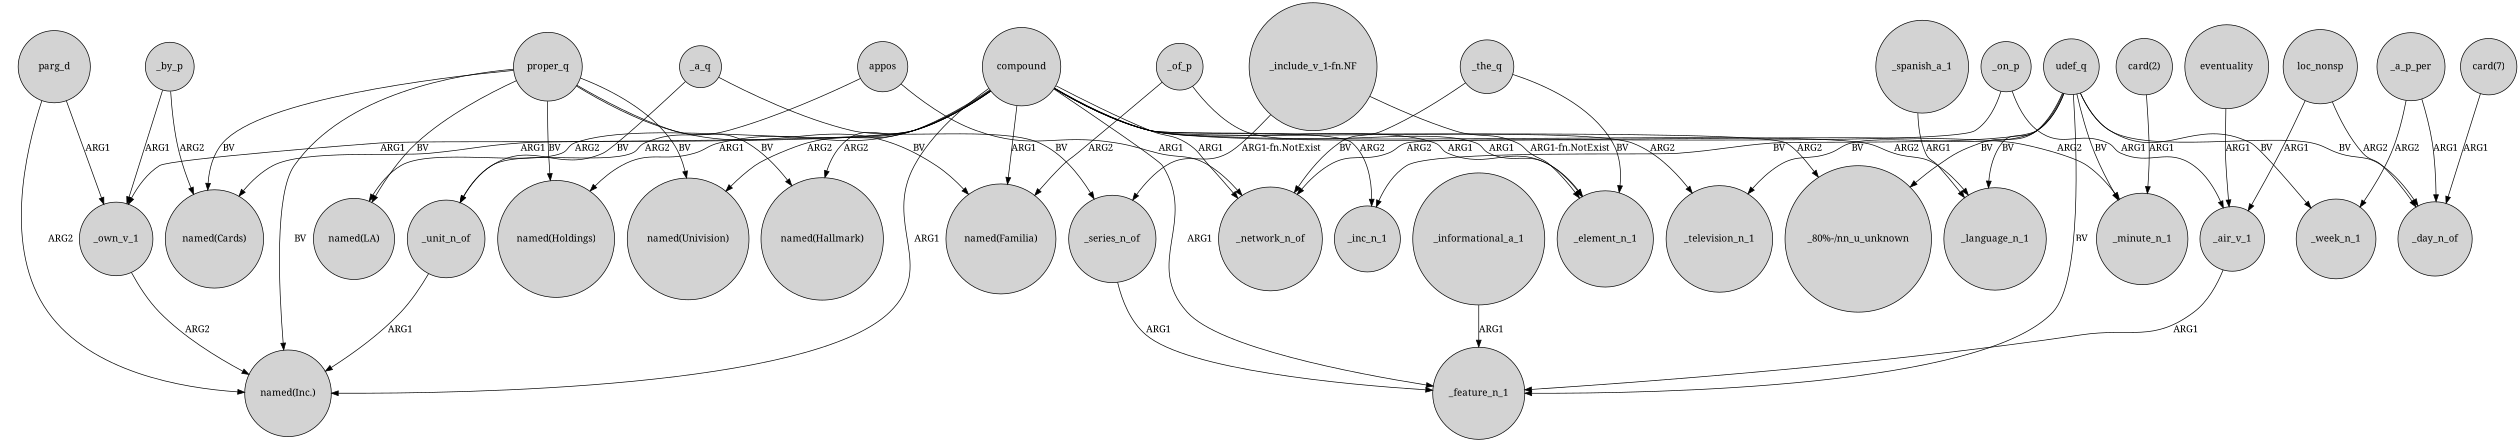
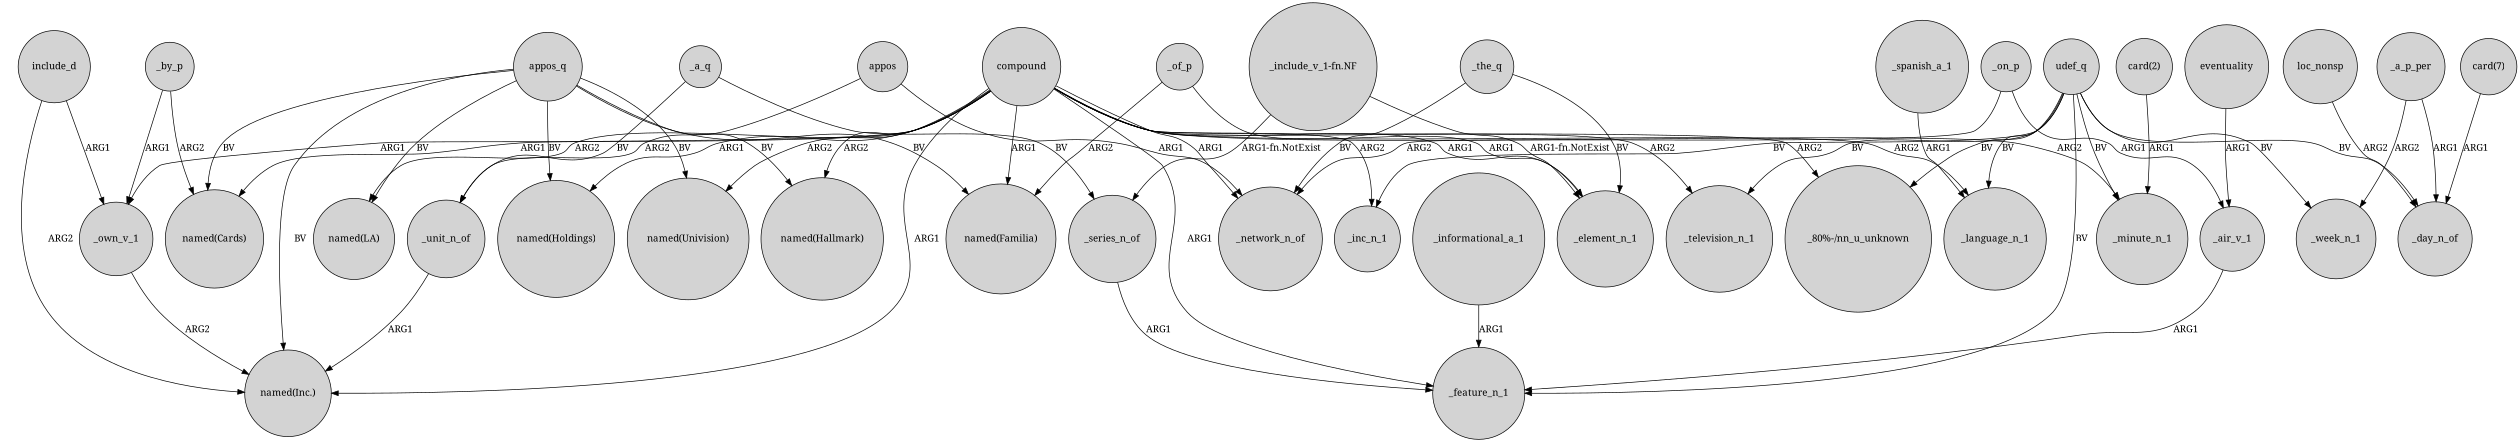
node "parg_d": label "parg_d" -> "include_d"
node "proper_q": label "proper_q" -> "appos_q"
edge "loc_nonsp" -> "_air_v_1": removed, label "ARG1"
